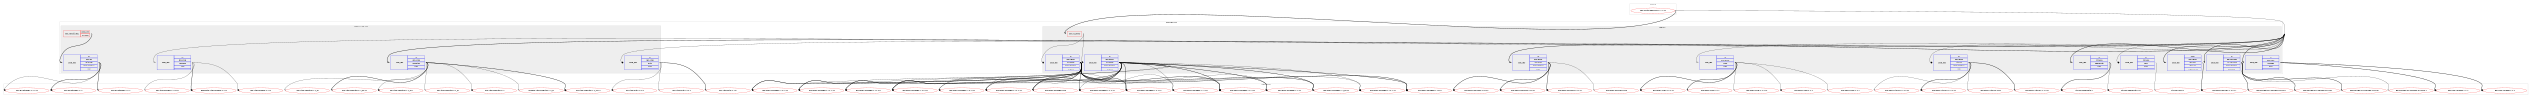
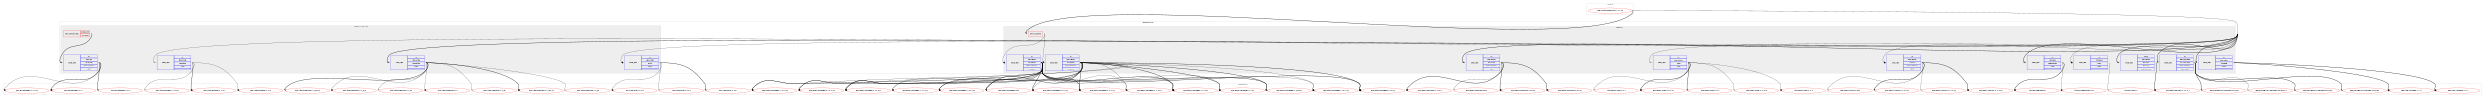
node "pkgconfig-libs/ncurses-6.1-r3": label "pkgconfig-libs/ncurses-6.1-r3" -> "sys-libs/ncurses-6.1-r3"
node "ncurses-libs/readline-7.0_p5": label "ncurses-libs/readline-7.0_p5" -> "sys-libs/readline-7.0_p5"
node "sys-devel/automake-1.14.1-r2": removed
